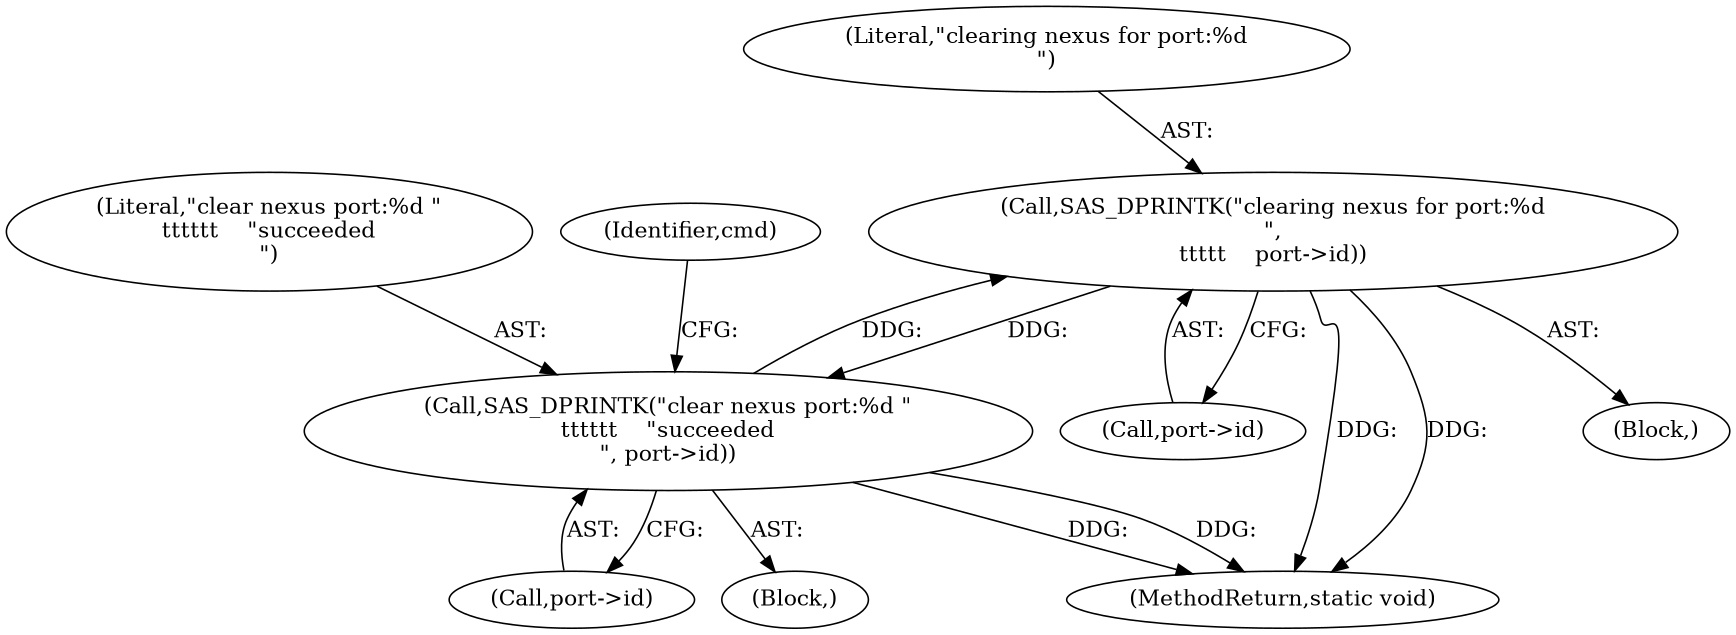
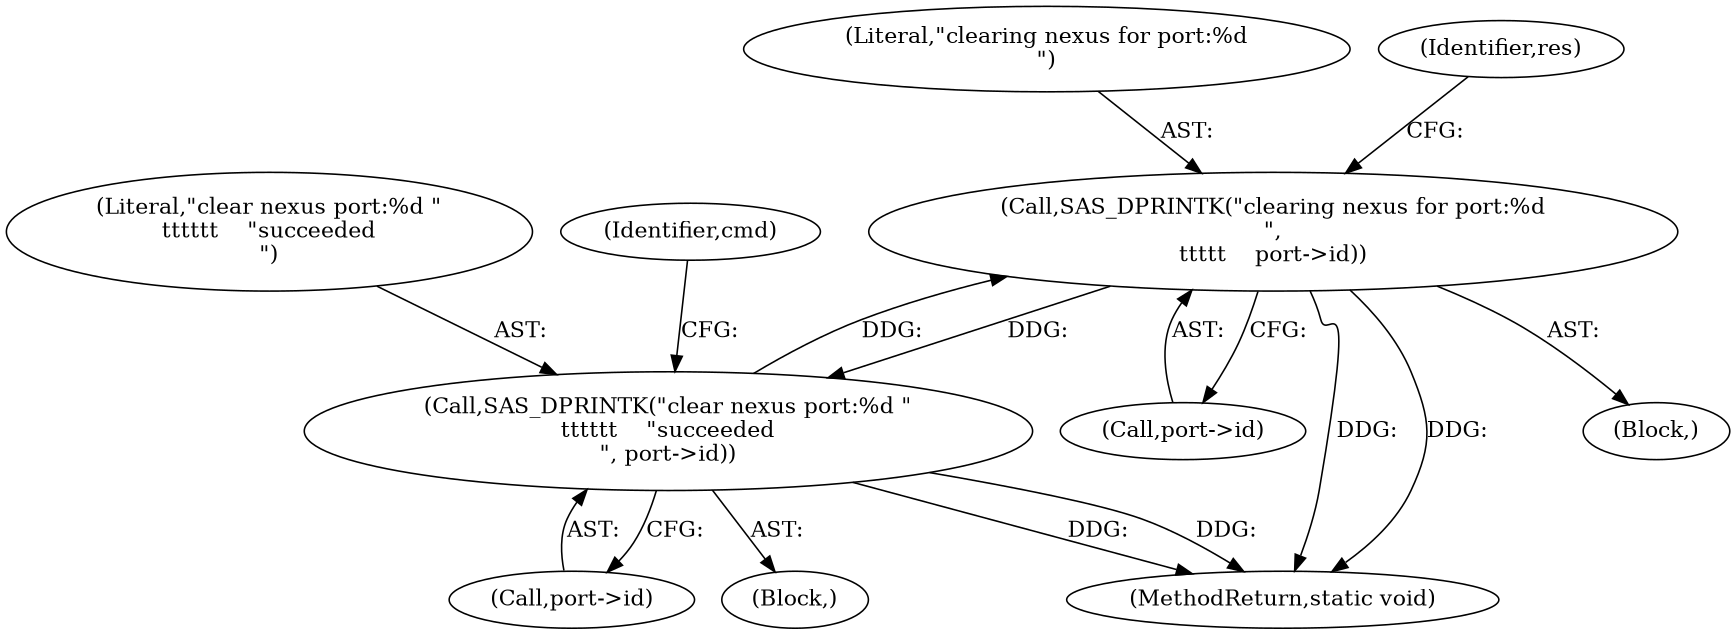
node "(Identifier,res)": added
